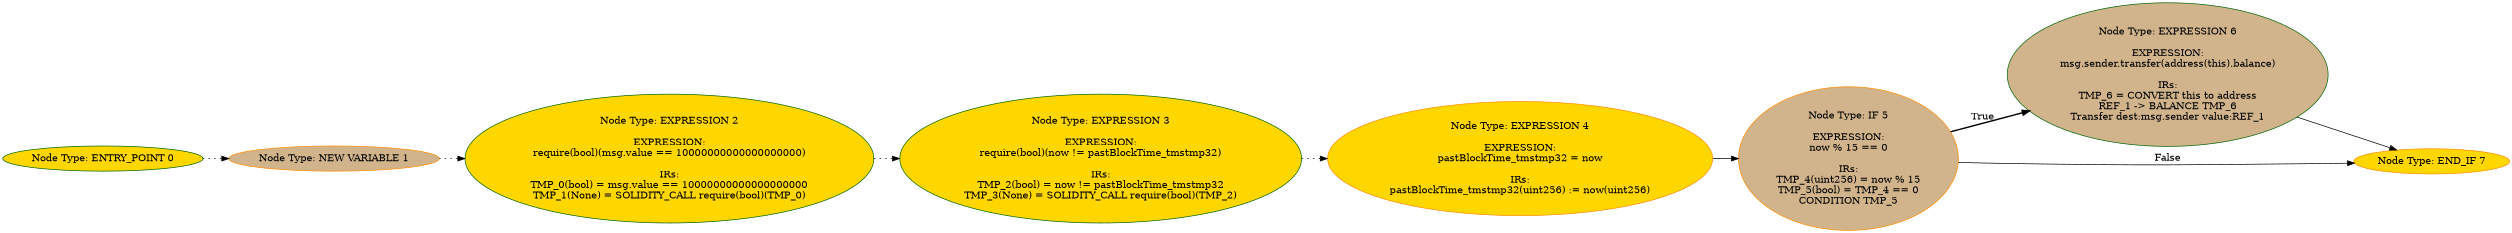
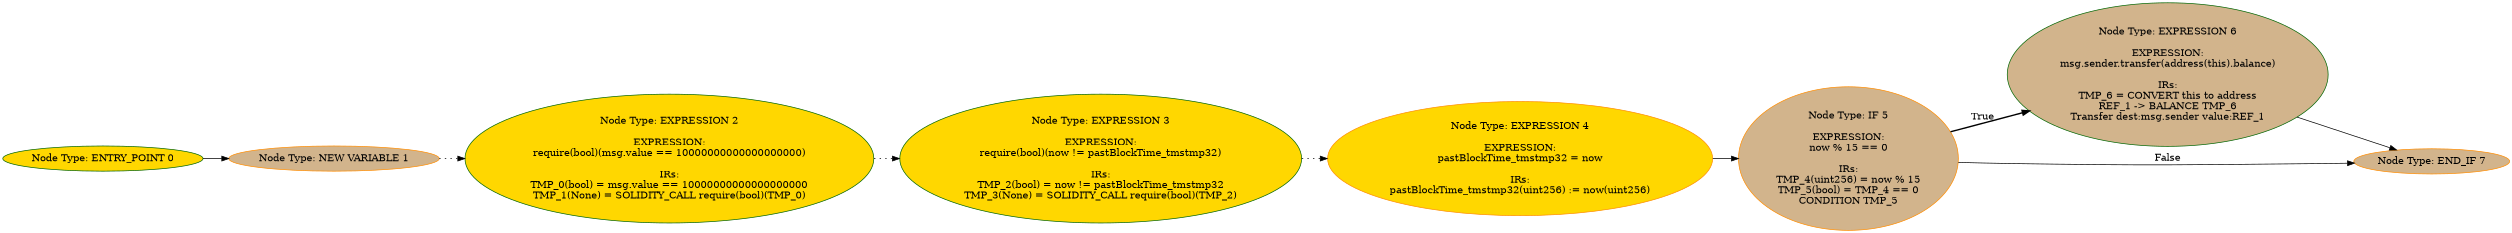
edge "Node Type: ENTRY_POINT 0" -> "Node Type: NEW VARIABLE 1": style dotted -> solid
node "Node Type: END_IF 7": fillcolor gold -> tan
